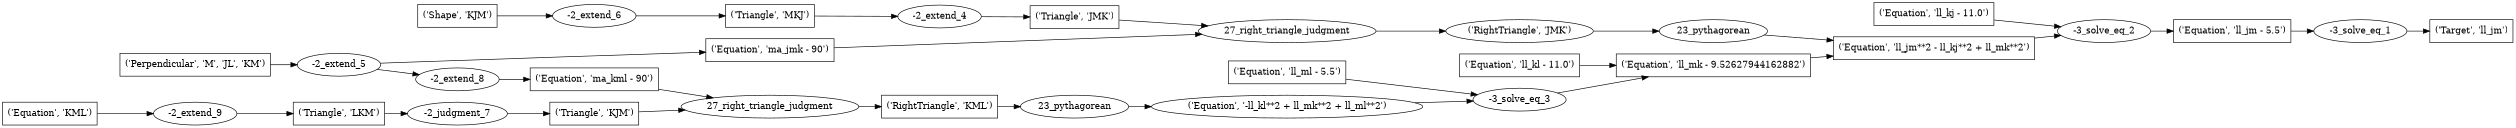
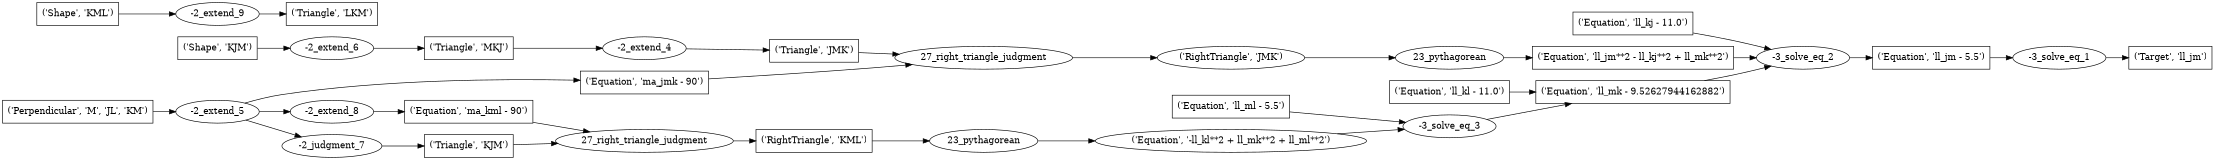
edge "('Equation', 'll_mk - 9.52627944162882')" -> "('Equation', 'll_jm**2 - ll_kj**2 + ll_mk**2')": now "('Equation', 'll_mk - 9.52627944162882')" -> "-3_solve_eq_2"
node "('Equation', 'KML')": label "('Equation', 'KML')" -> "('Shape', 'KML')"
edge "('Triangle', 'LKM')" -> "-2_judgment_7": now "-2_extend_5" -> "-2_judgment_7"
